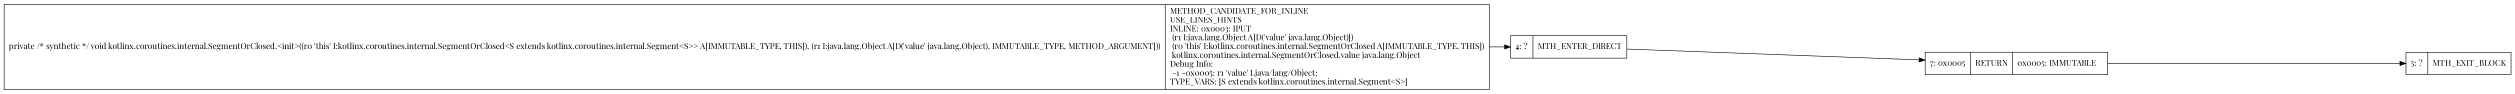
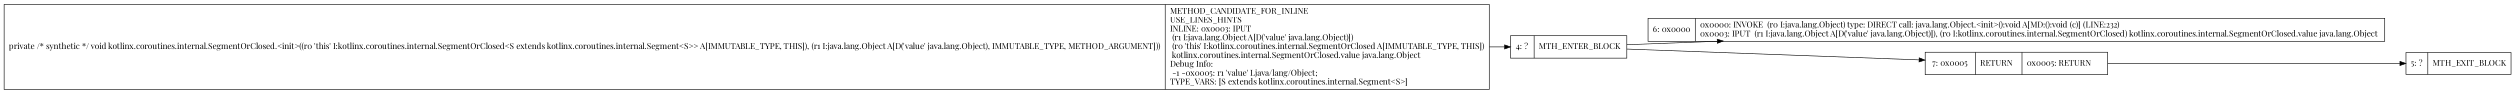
node "6: 0x0000": added
node "4: ?": text "MTH_ENTER_DIRECT" -> "MTH_ENTER_BLOCK"
node "7: 0x0005": text "0x0005: IMMUTABLE" -> "0x0005: RETURN"
